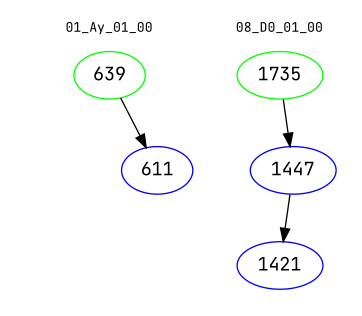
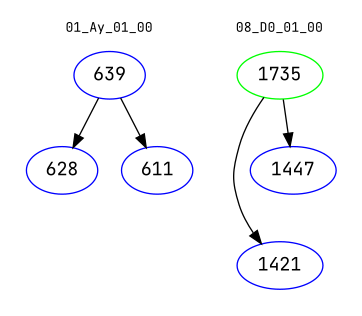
node "639": color green -> blue
node "628": added
edge "1447" -> "1421": now "1735" -> "1421"
